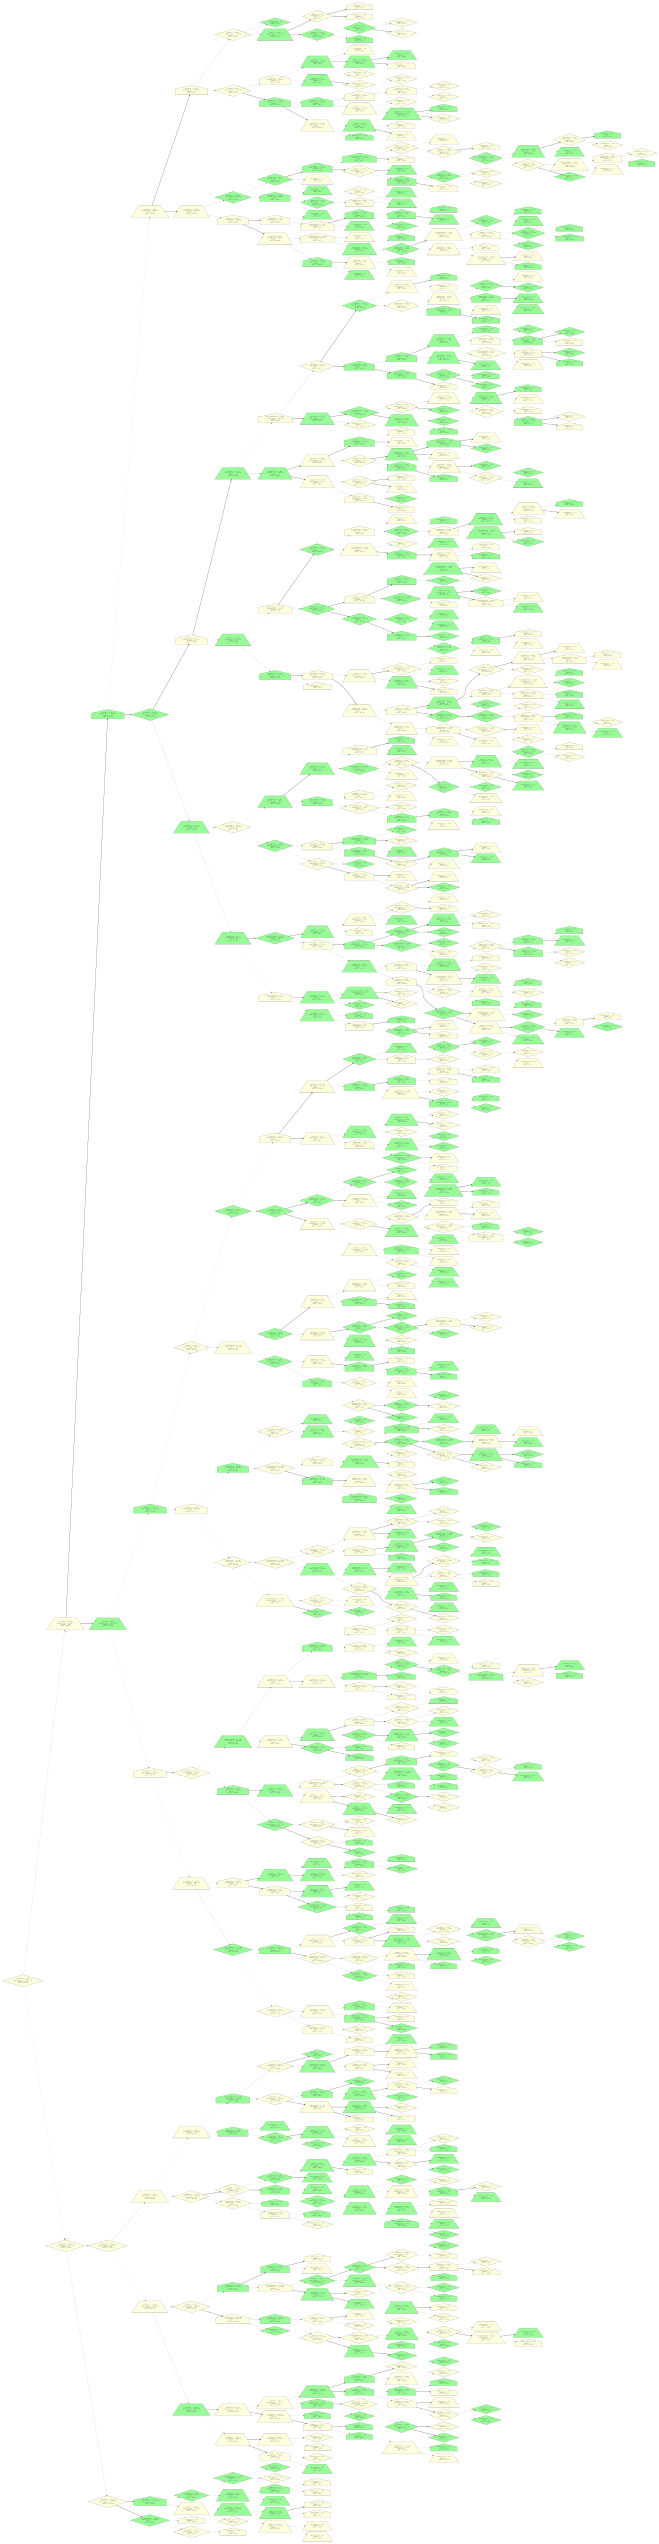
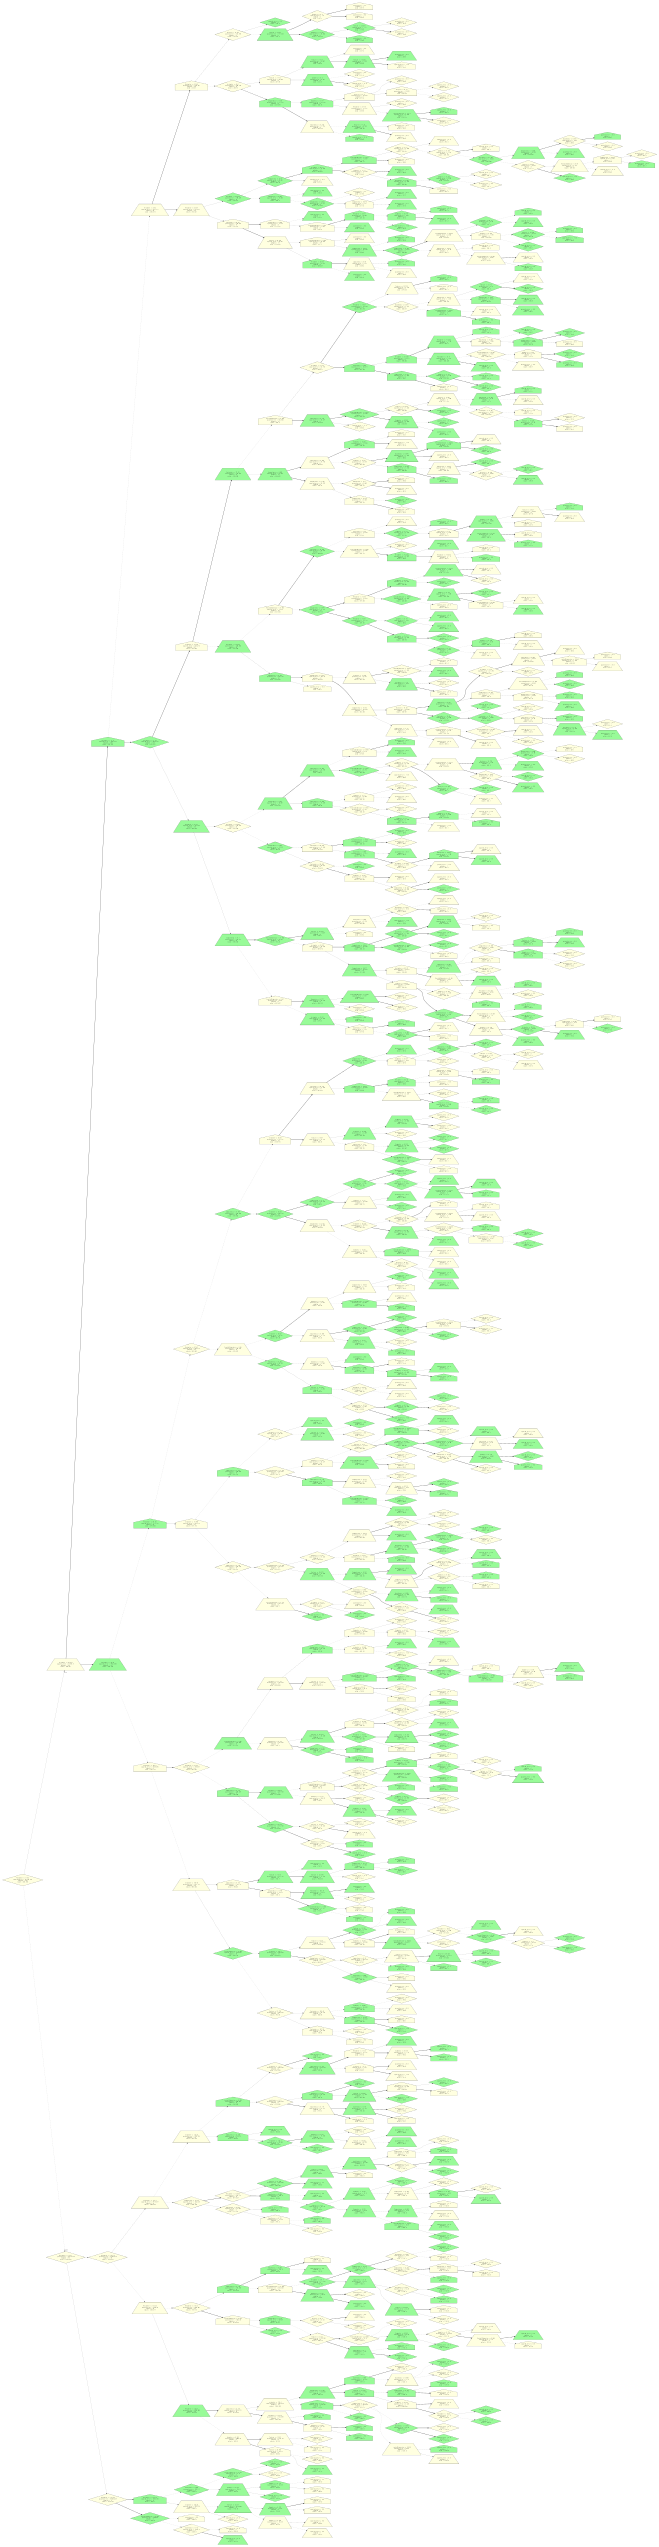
node "squared_error = -0.0 samples = 1 value = 361.6": shape house -> trapezium
node "squared_error = -0.0 samples = 1 value = 431.9": shape diamond -> house
node "squared_error = 0.0 samples = 1 value = 499.0": fillcolor palegreen -> lightyellow
node "squared_error = 0.0 samples = 1 value = 1191.0": fillcolor lightyellow -> palegreen
node "squared_error = 0.0 samples = 1 value = 1509.0": shape trapezium -> diamond
node "squared_error = 0.0 samples = 1 value = 2010.0": added
